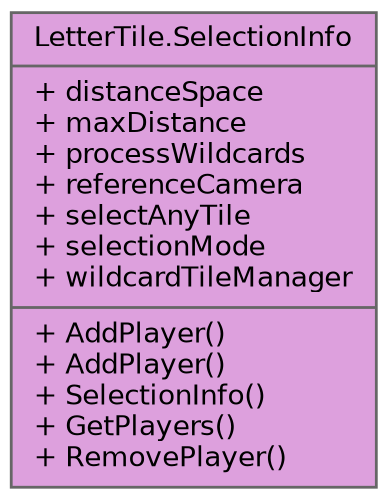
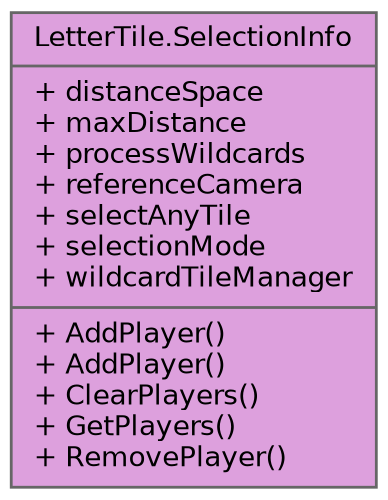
node "LetterTile.SelectionInfo": text "+ SelectionInfo()" -> "+ ClearPlayers()"
